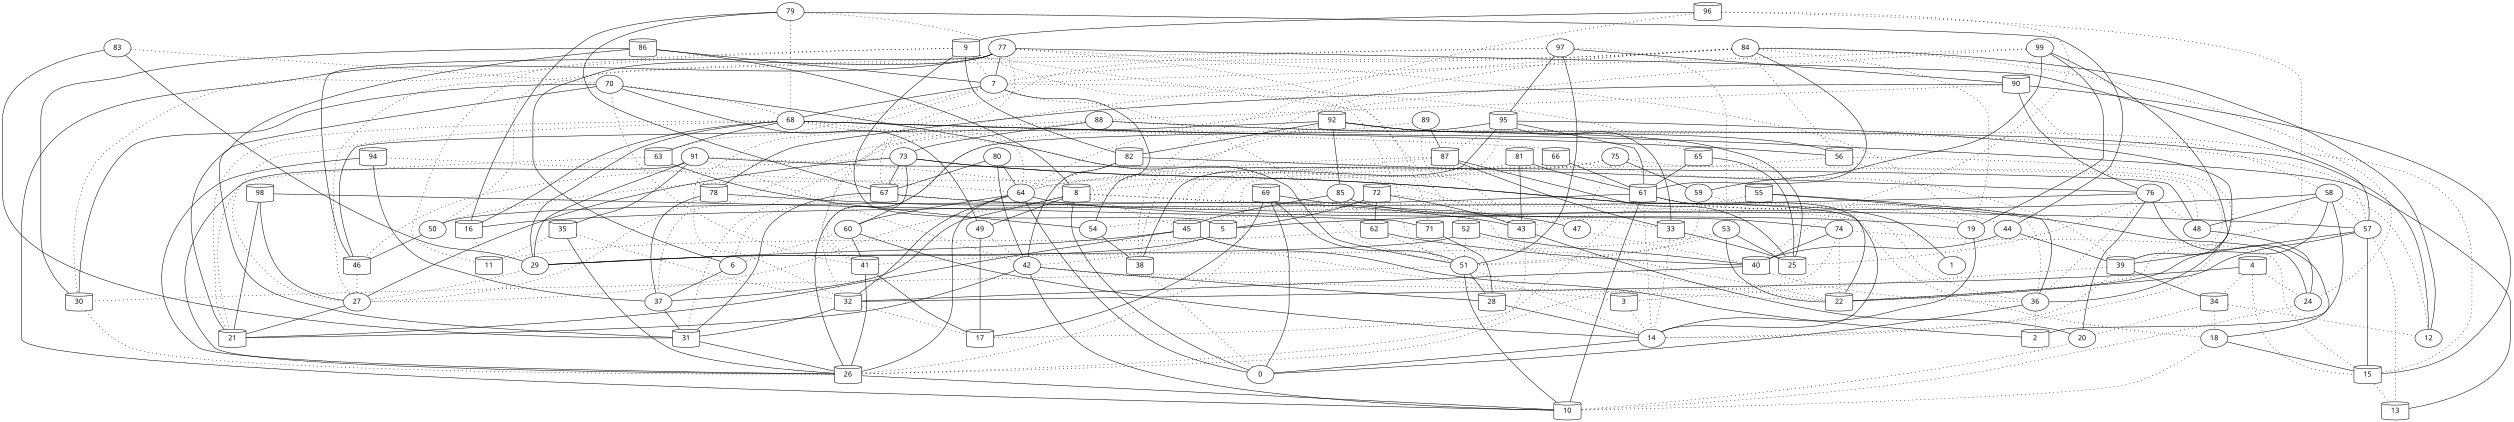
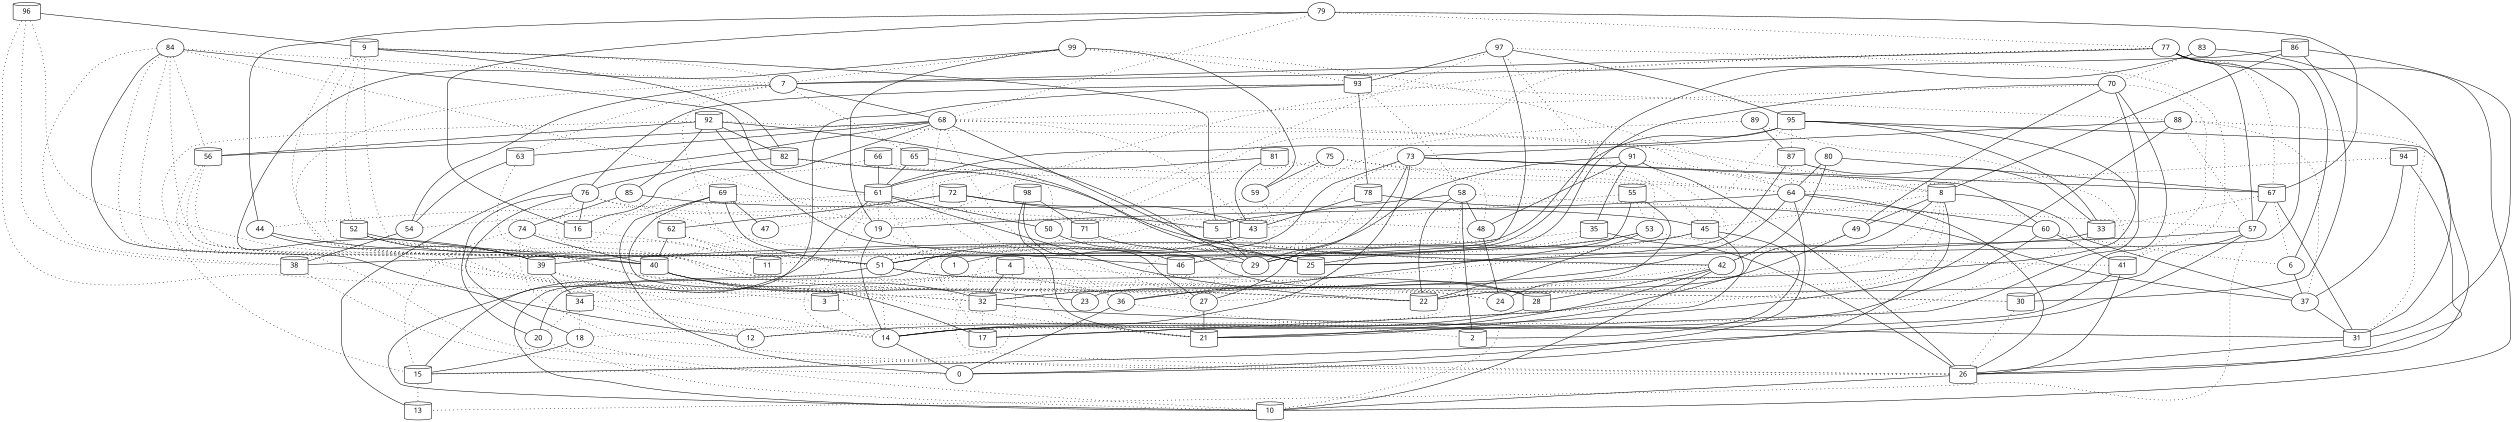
node "90": label "90" -> "93"
node "23": added
